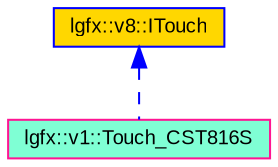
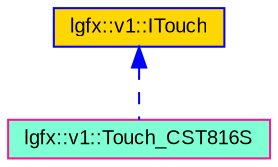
node "lgfx::v8::ITouch": label "lgfx::v8::ITouch" -> "lgfx::v1::ITouch"
